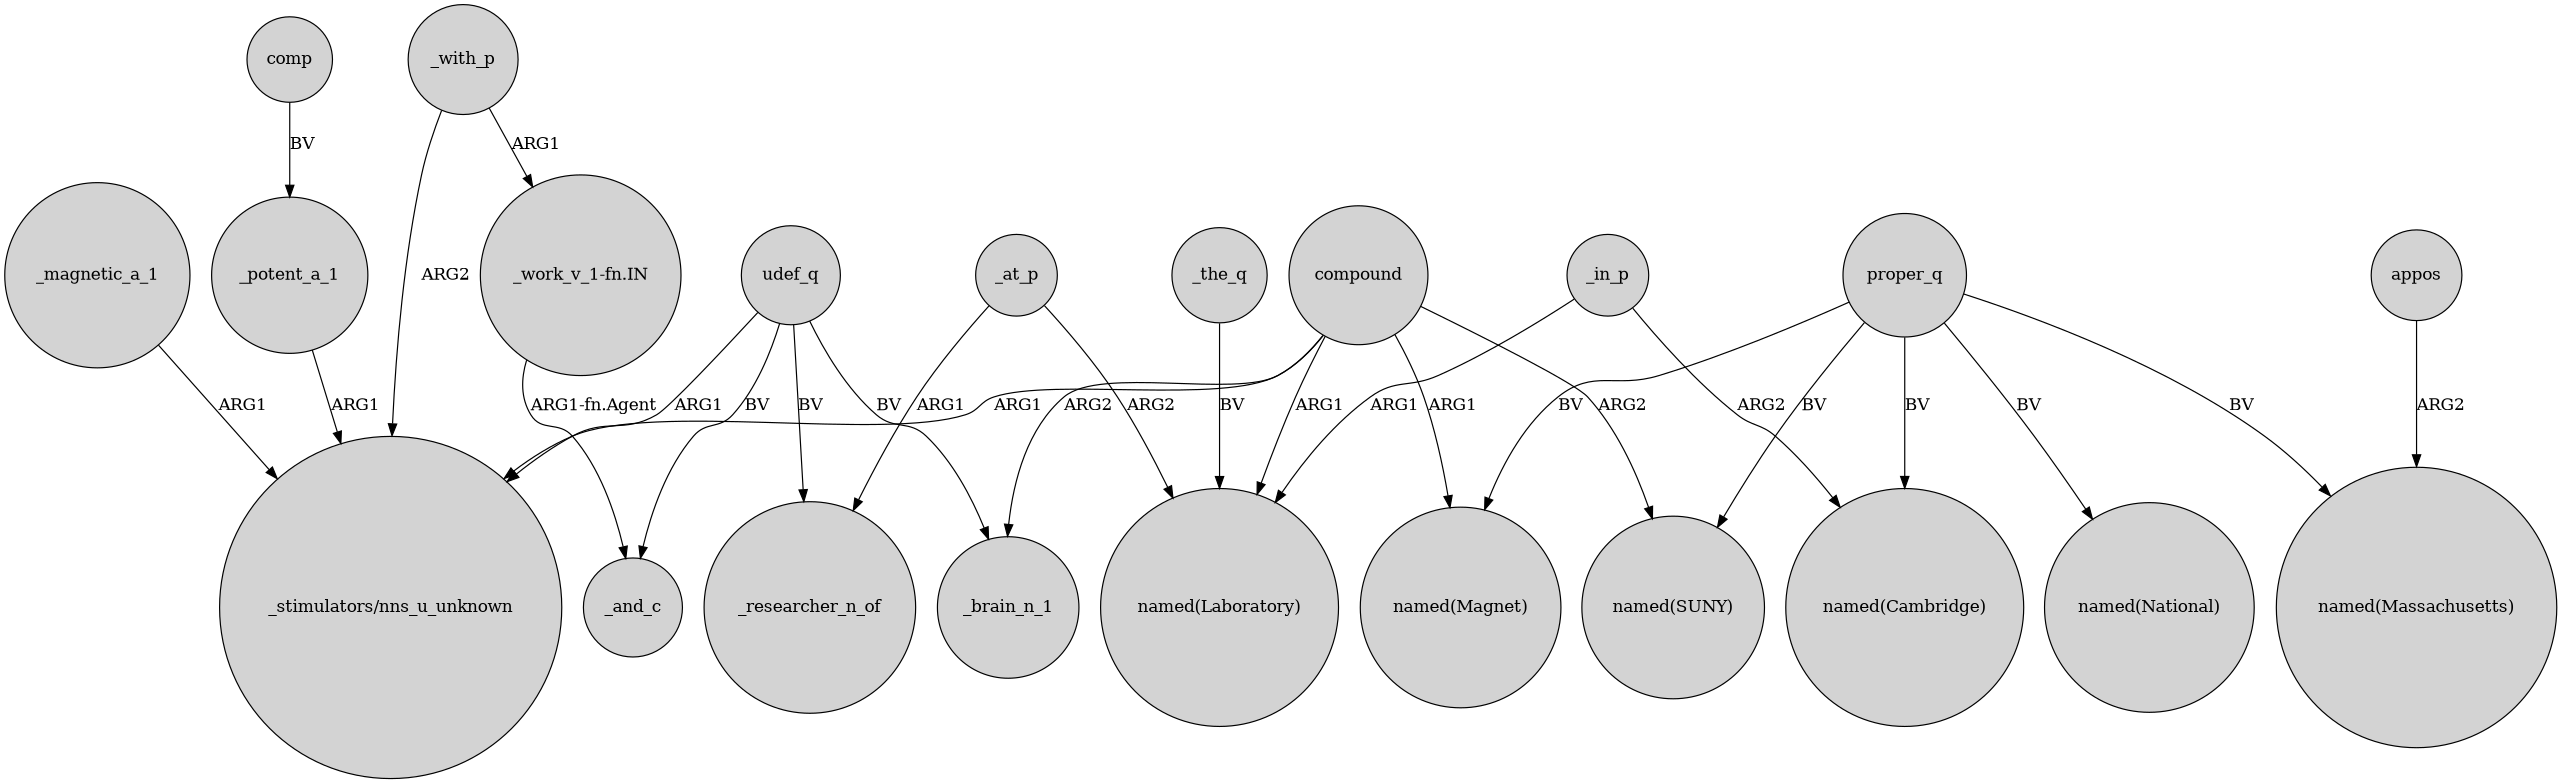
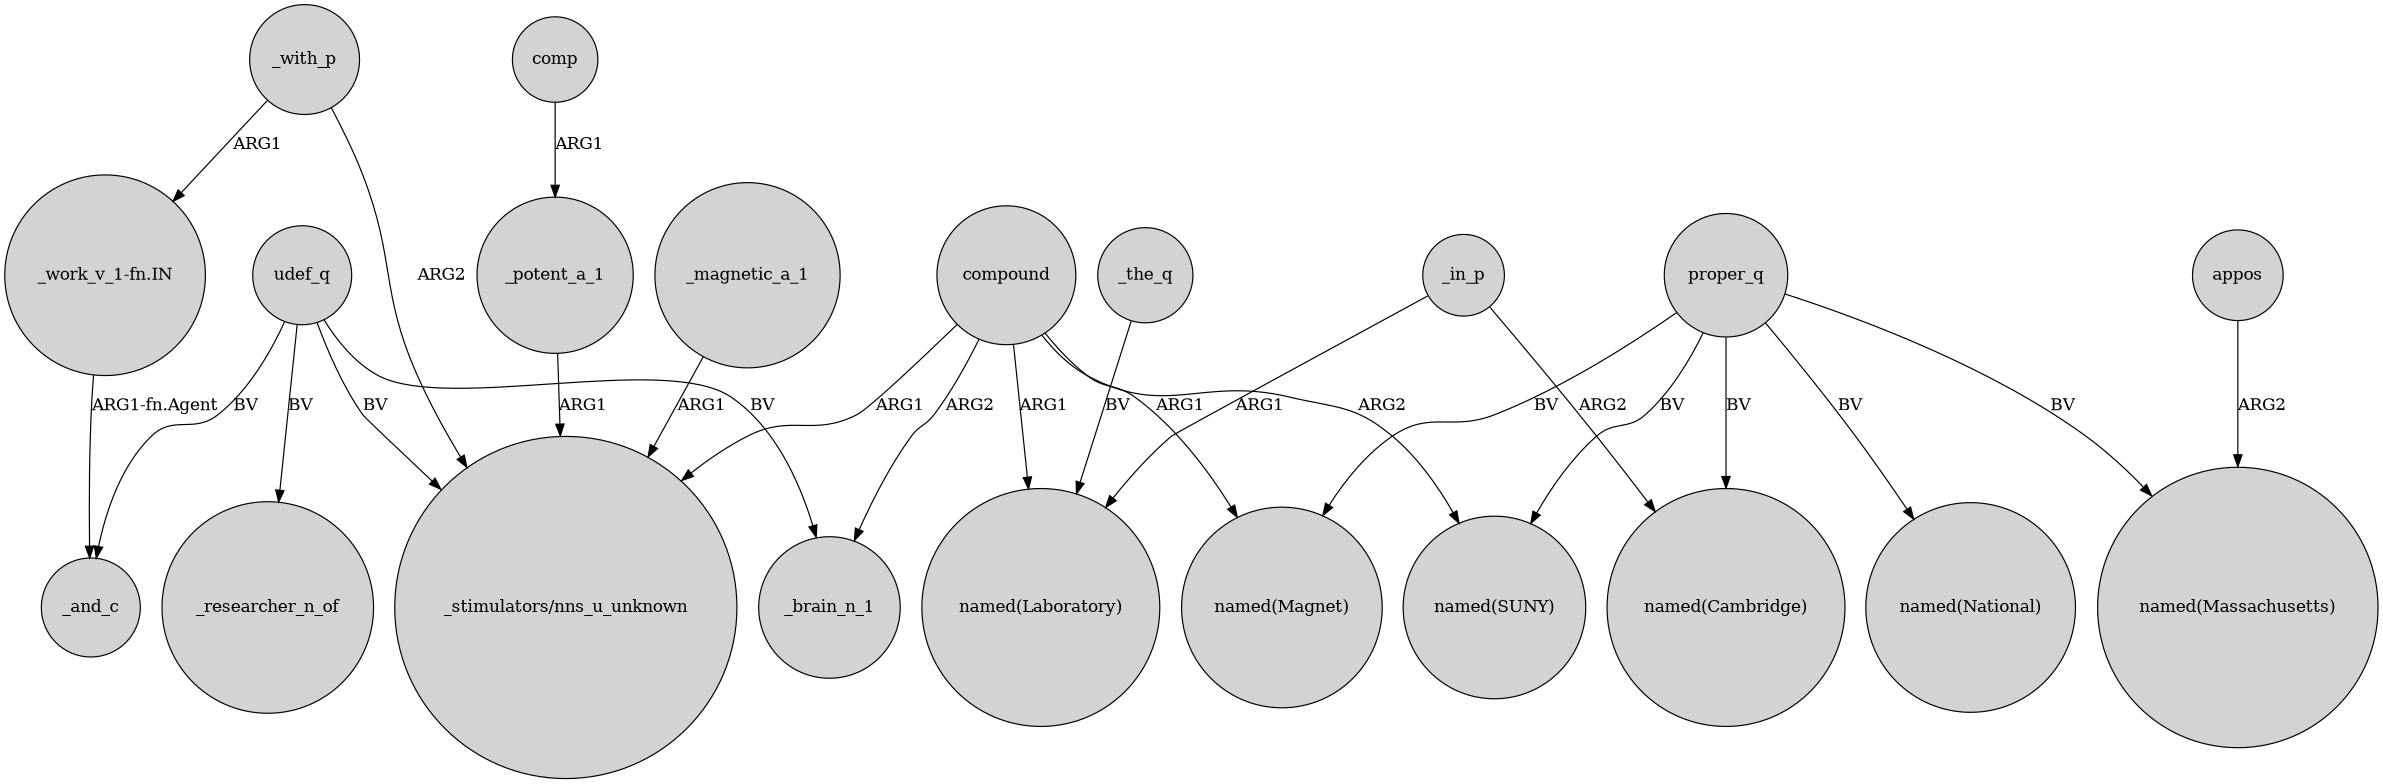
edge "comp" -> "_potent_a_1": label "BV" -> "ARG1"
node "_at_p": removed
edge "udef_q" -> "_stimulators/nns_u_unknown": label "ARG1" -> "BV"
